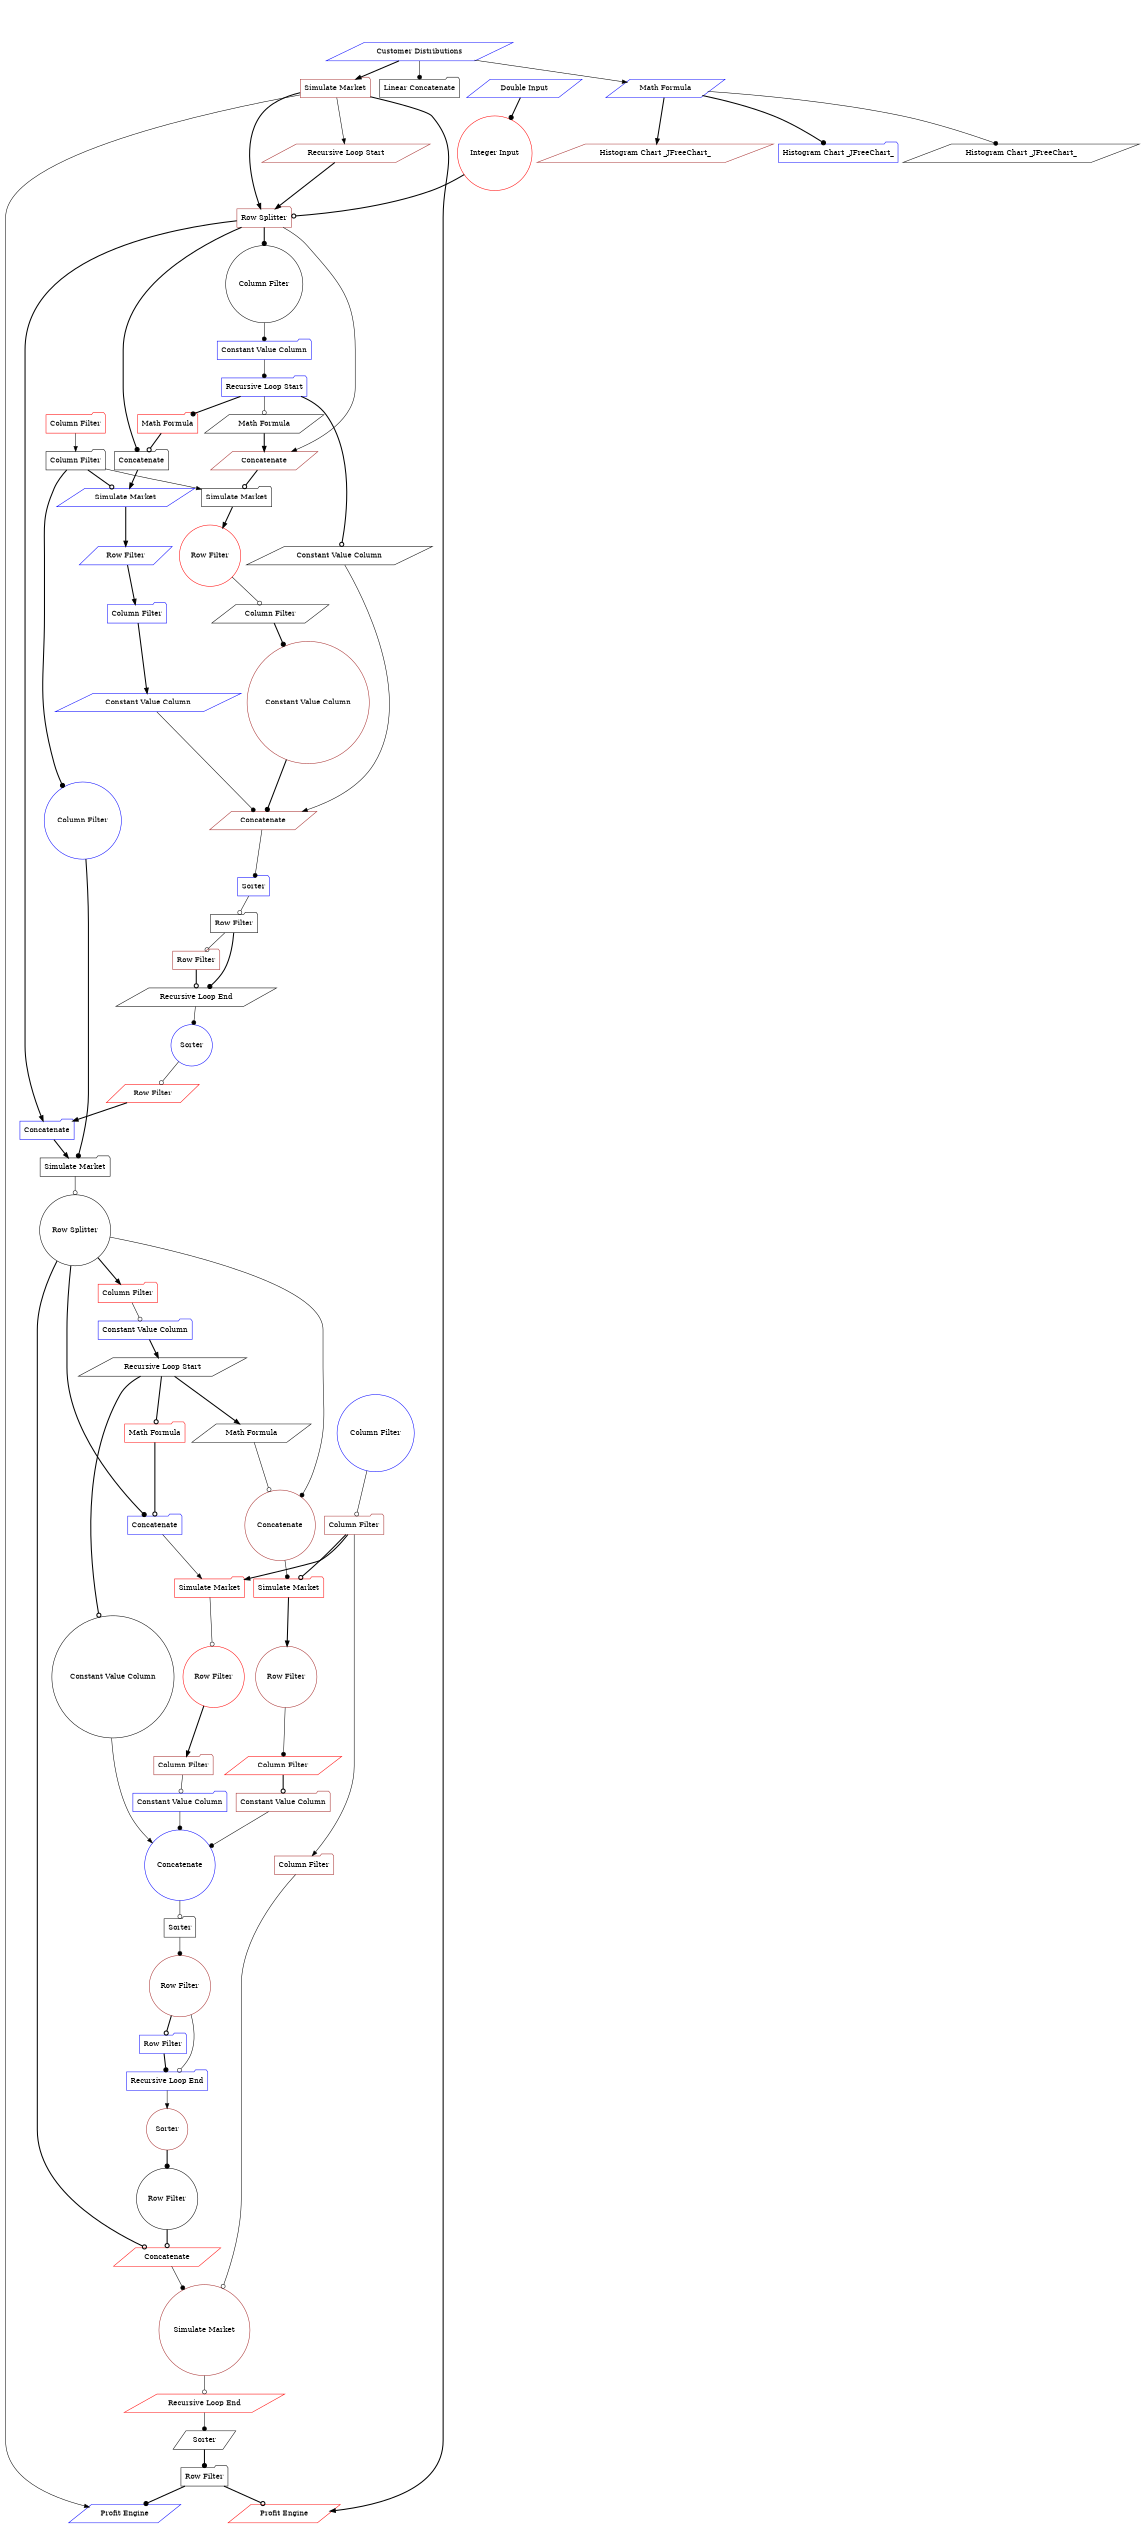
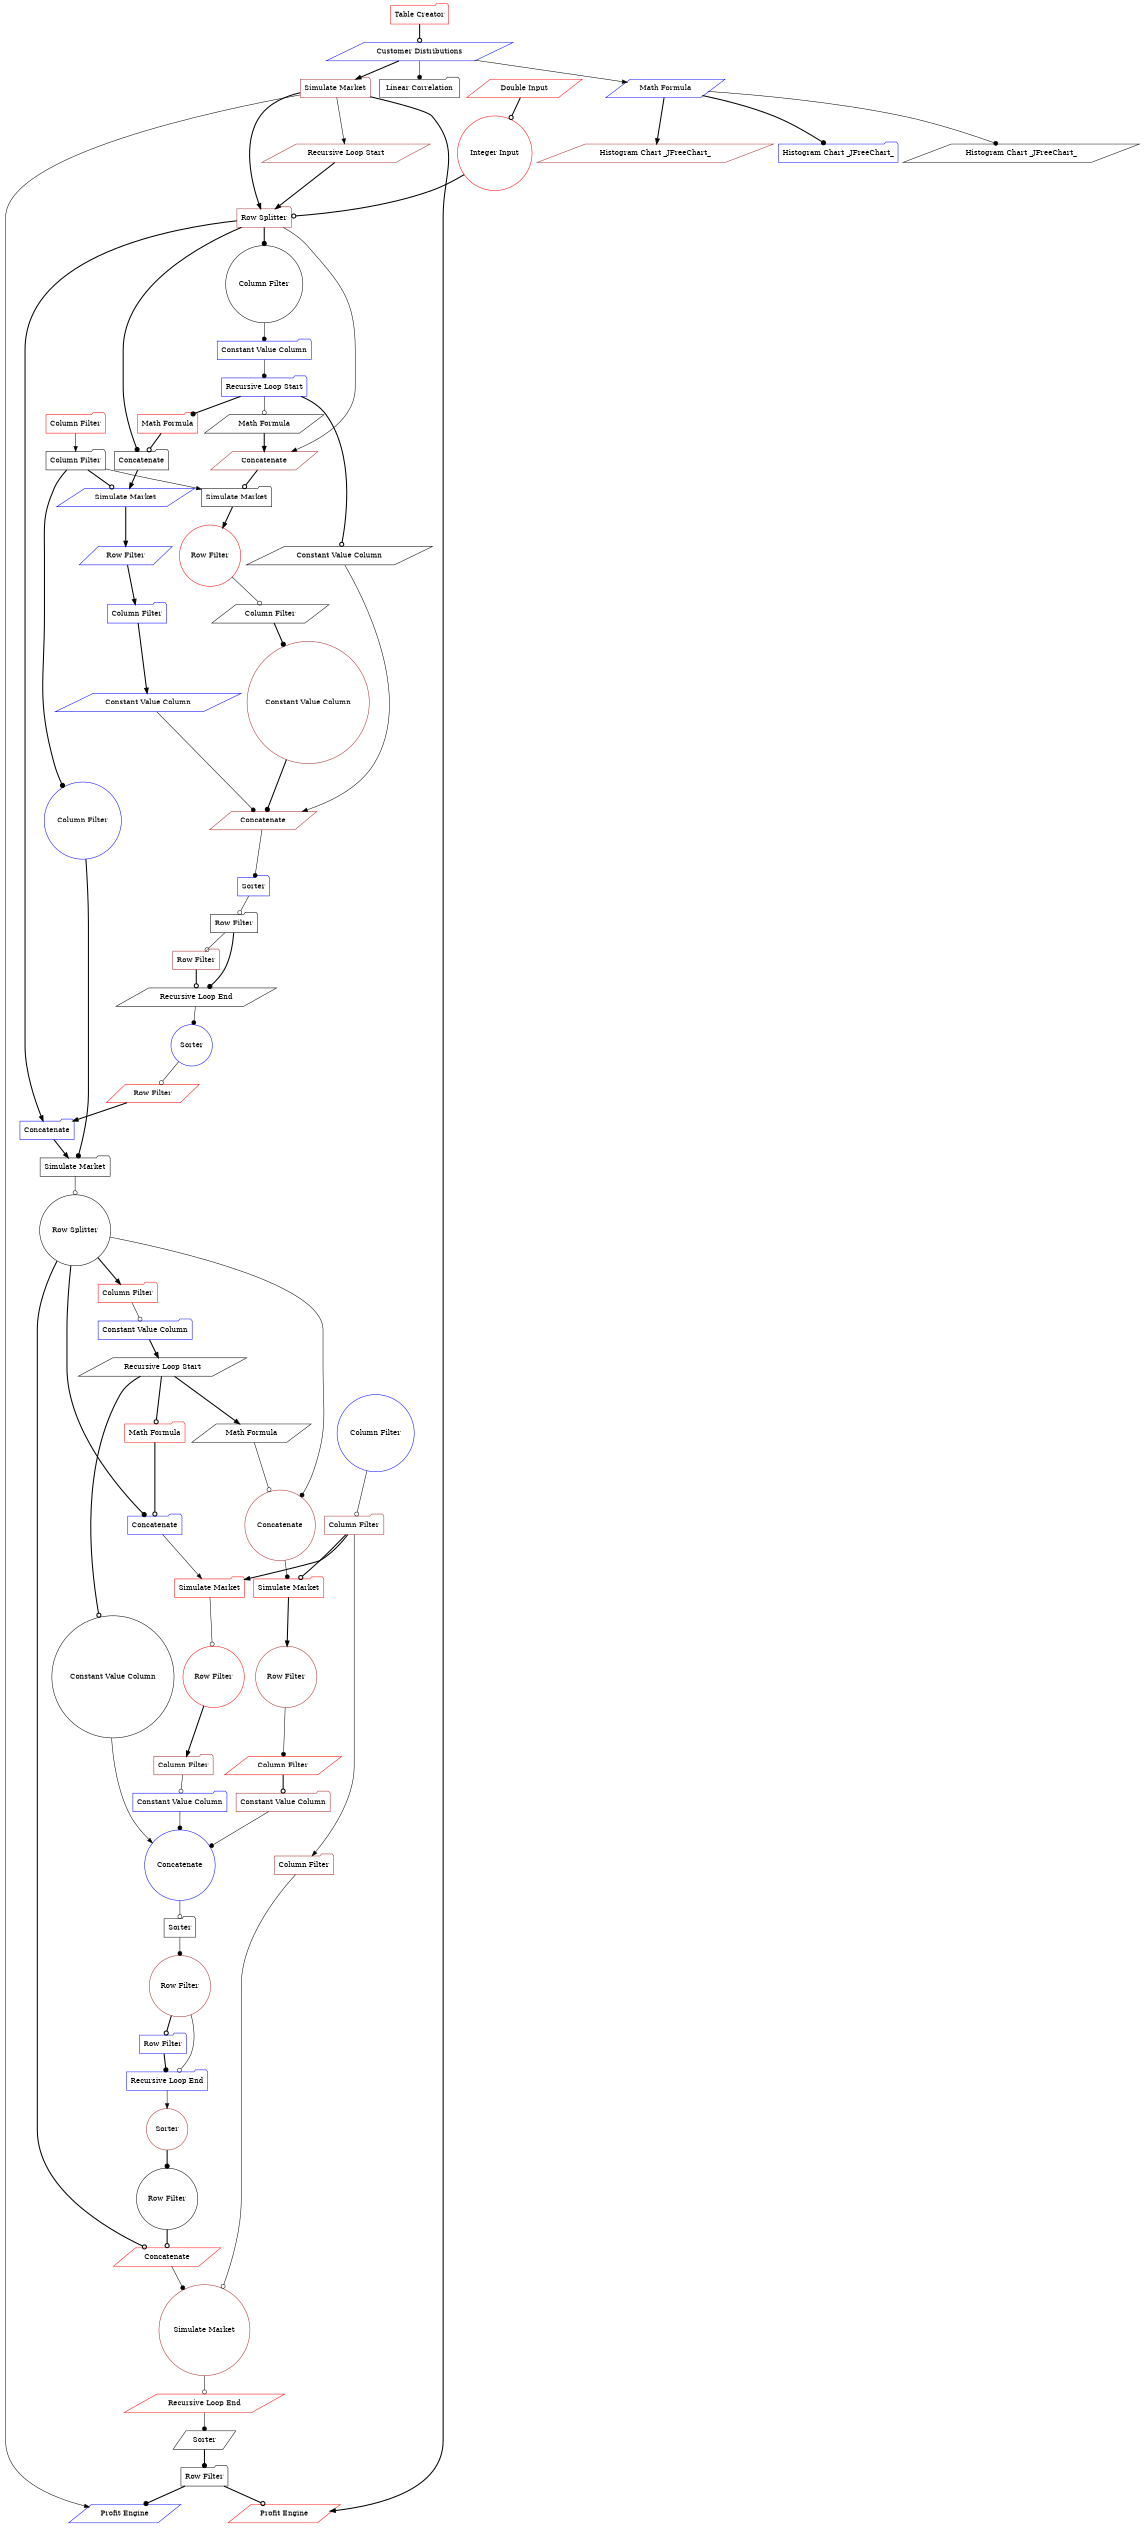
node "Table Creator": added
node "Linear Concatenate": label "Linear Concatenate" -> "Linear Correlation"
node "Double Input": color blue -> red
edge "Double Input" -> "Integer Input": arrowhead dot -> odot
